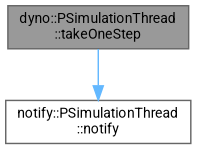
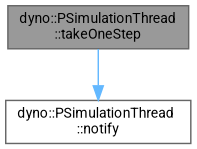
node "notify::PSimulationThread ::notify": label "notify::PSimulationThread ::notify" -> "dyno::PSimulationThread ::notify"
